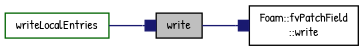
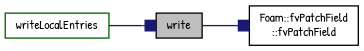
node "Foam::fvPatchField ::write": label "Foam::fvPatchField ::write" -> "Foam::fvPatchField ::fvPatchField"
